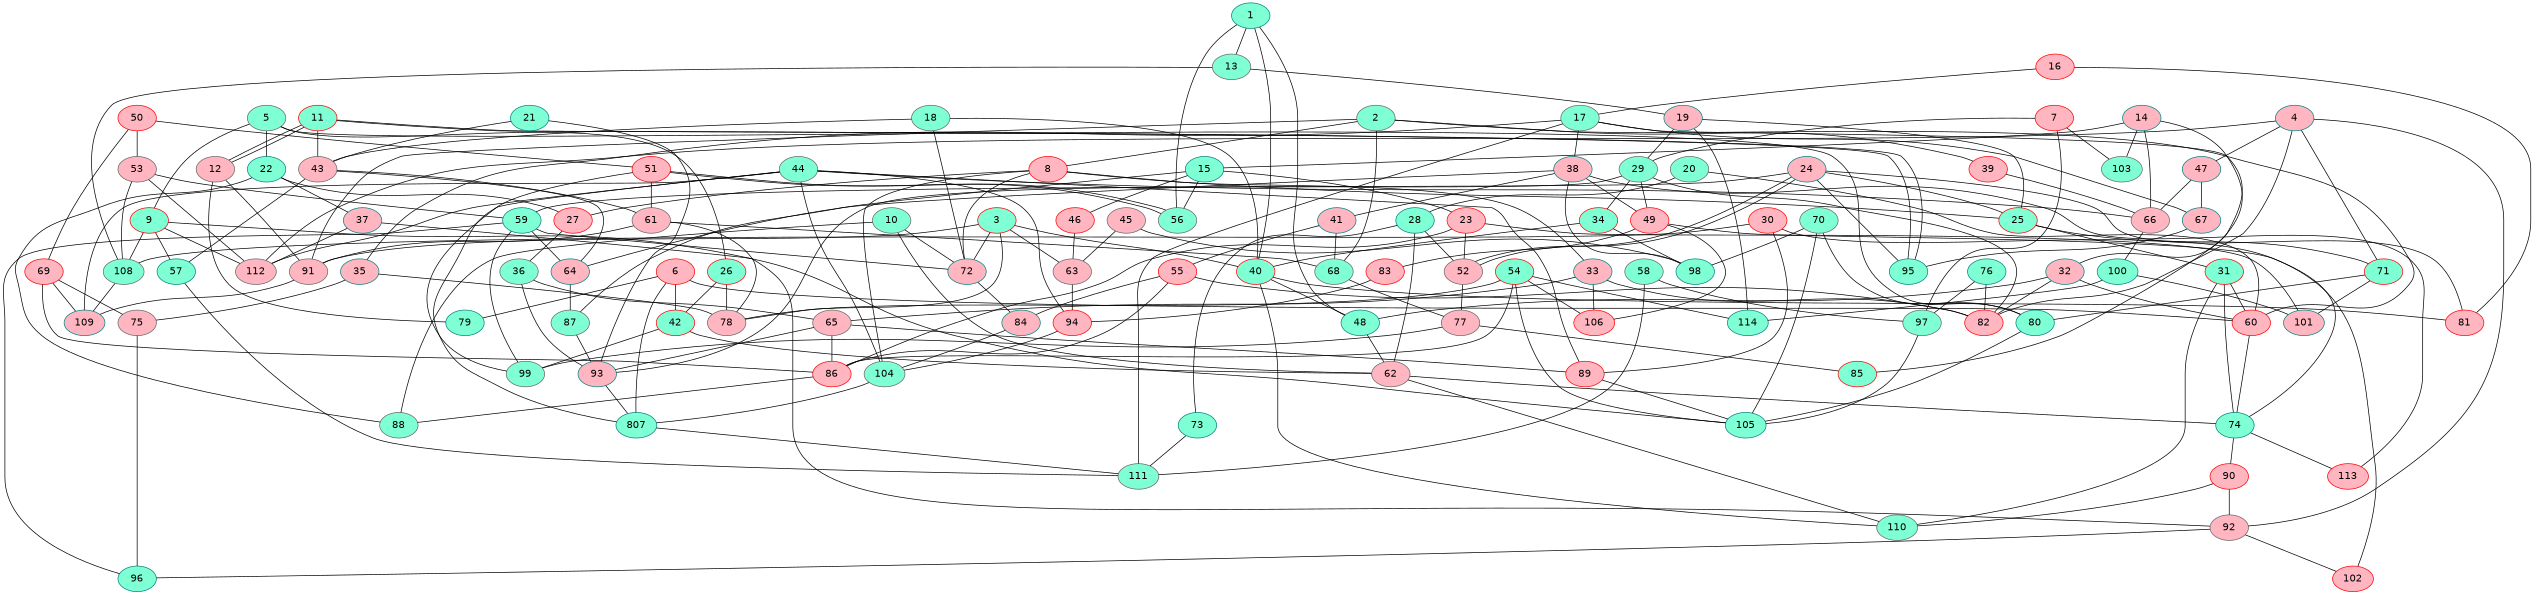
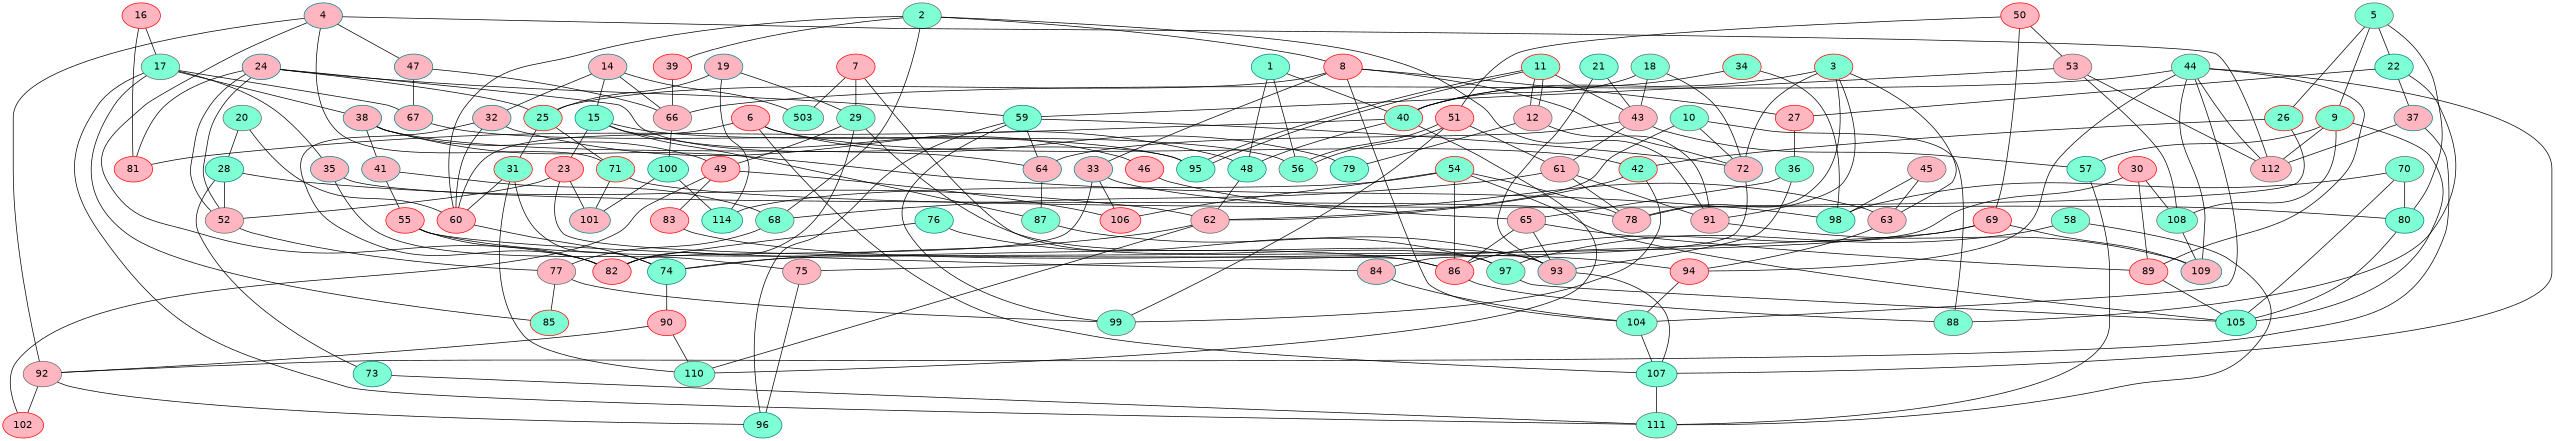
node "13": removed
node "103": label "103" -> "503"
edge "29" -- "34": removed
node "807": label "807" -> "107"
node "113": removed
